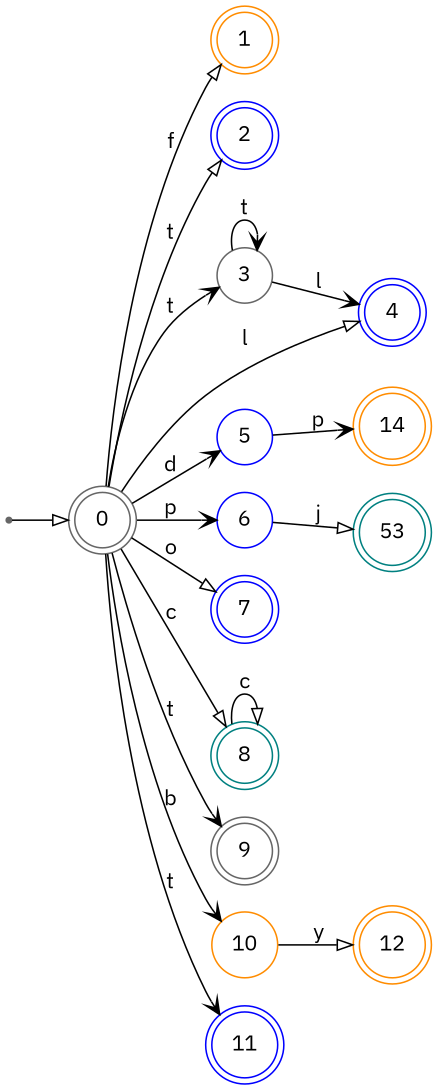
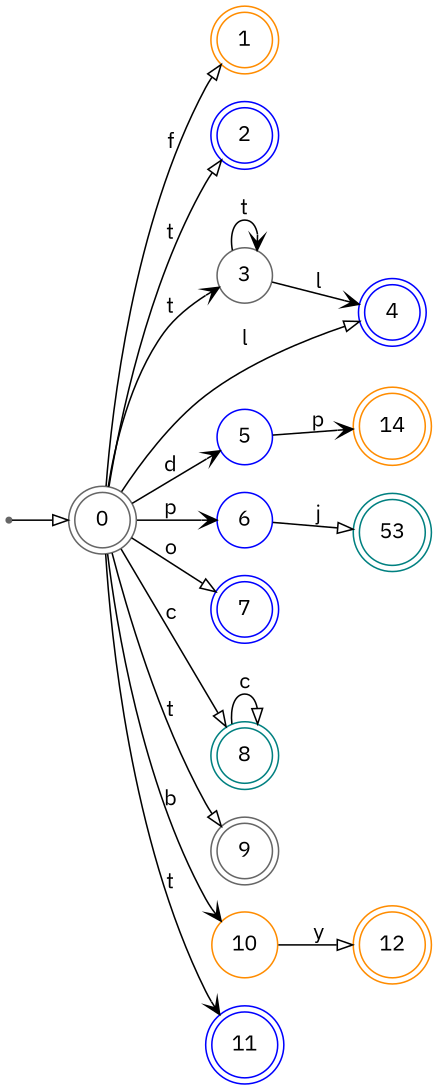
edge "0" -> "9": arrowhead vee -> onormal
